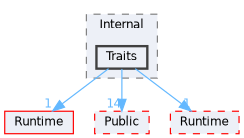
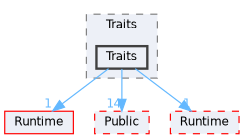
cluster "Internal": label "Internal" -> "Traits"
